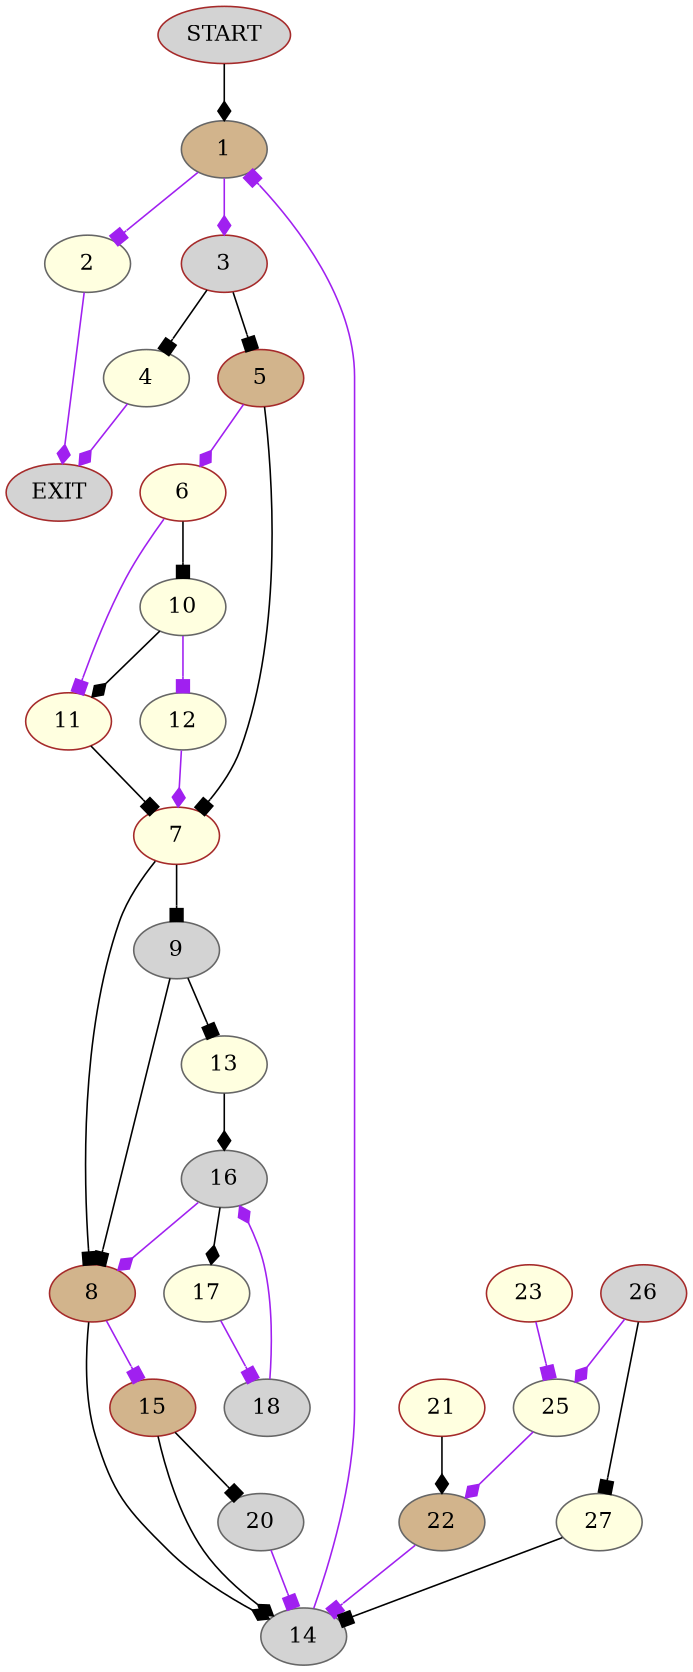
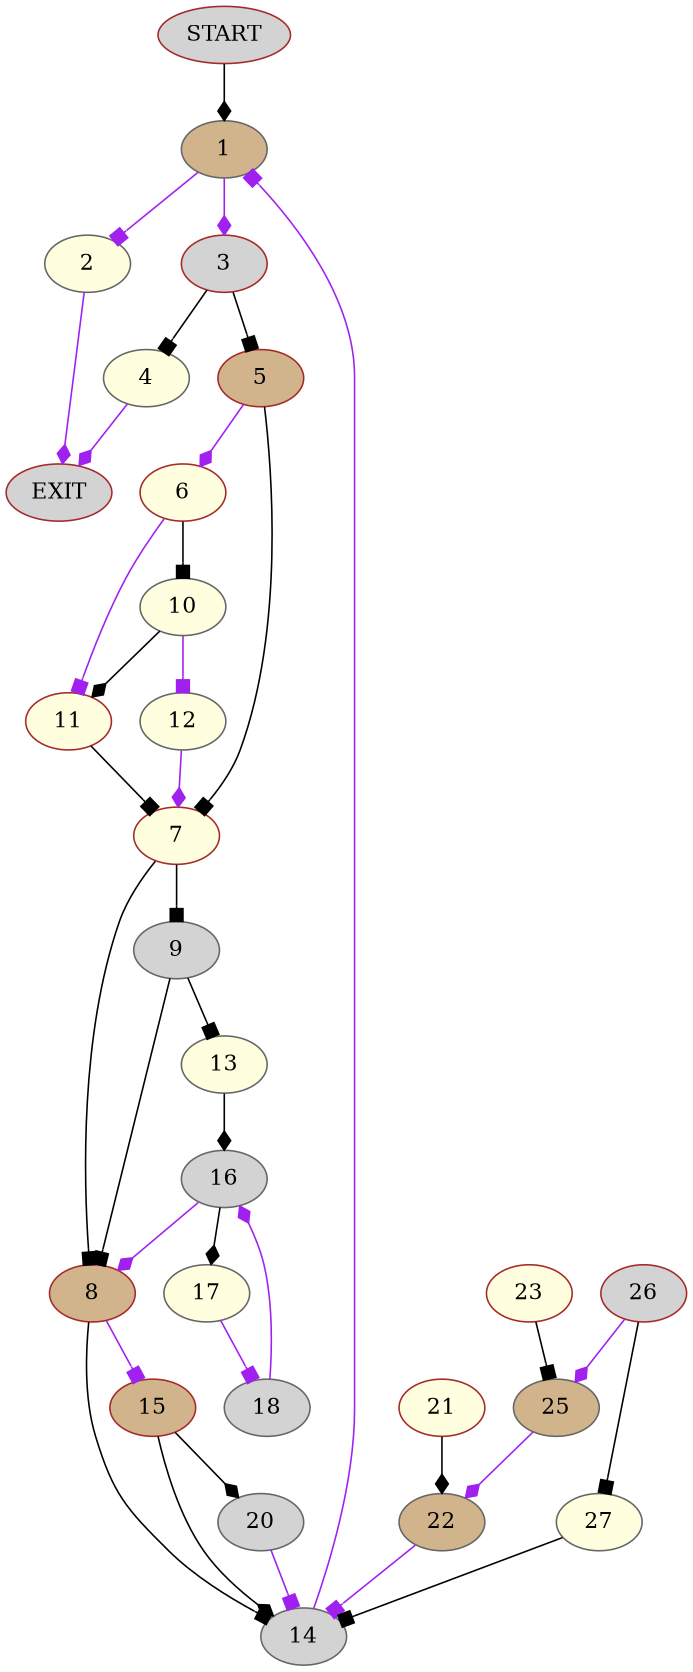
edge "23" -> "25": color purple -> black
node "25": fillcolor lightyellow -> tan
edge "15" -> "20": arrowhead box -> diamond
edge "8" -> "14": arrowhead diamond -> box
